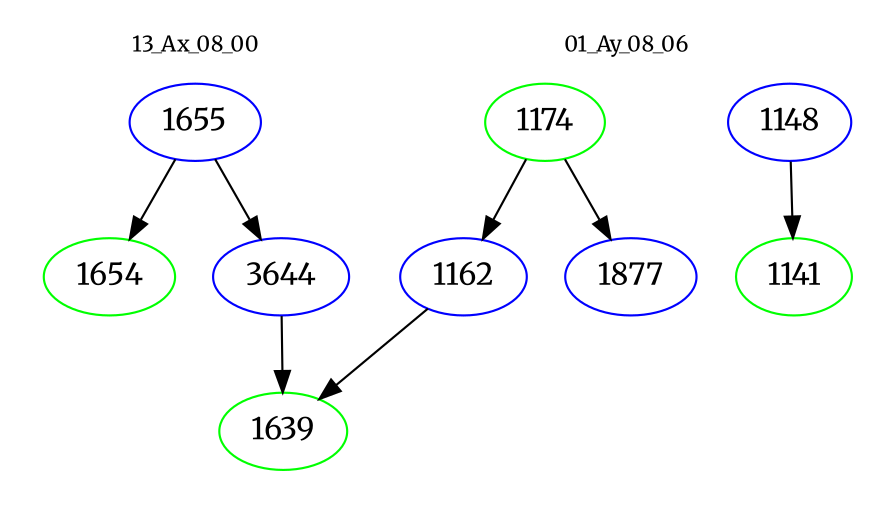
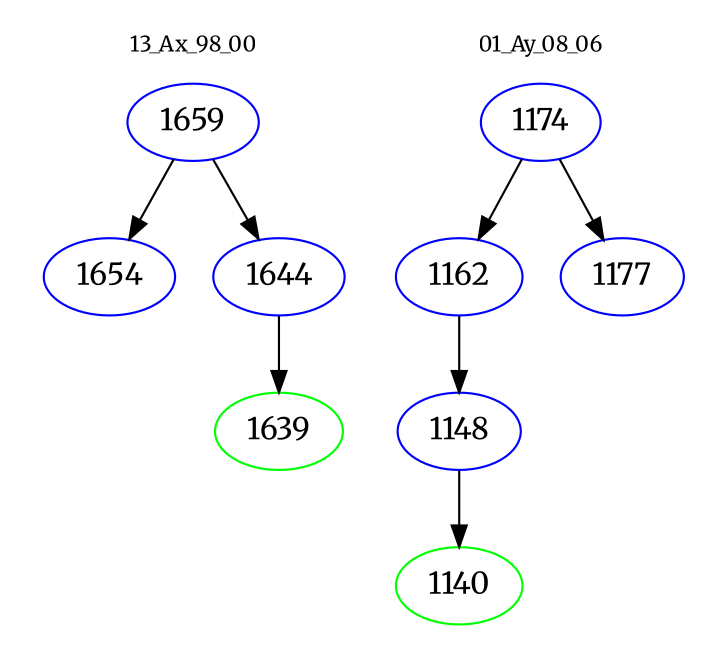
cluster "13_Ax_08_00": label "13_Ax_08_00" -> "13_Ax_98_00"
node "1655": label "1655" -> "1659"
node "1174": color green -> blue
node "1654": color green -> blue
node "3644": label "3644" -> "1644"
node "1877": label "1877" -> "1177"
node "1141": label "1141" -> "1140"
edge "1162" -> "1639": now "1162" -> "1148"
